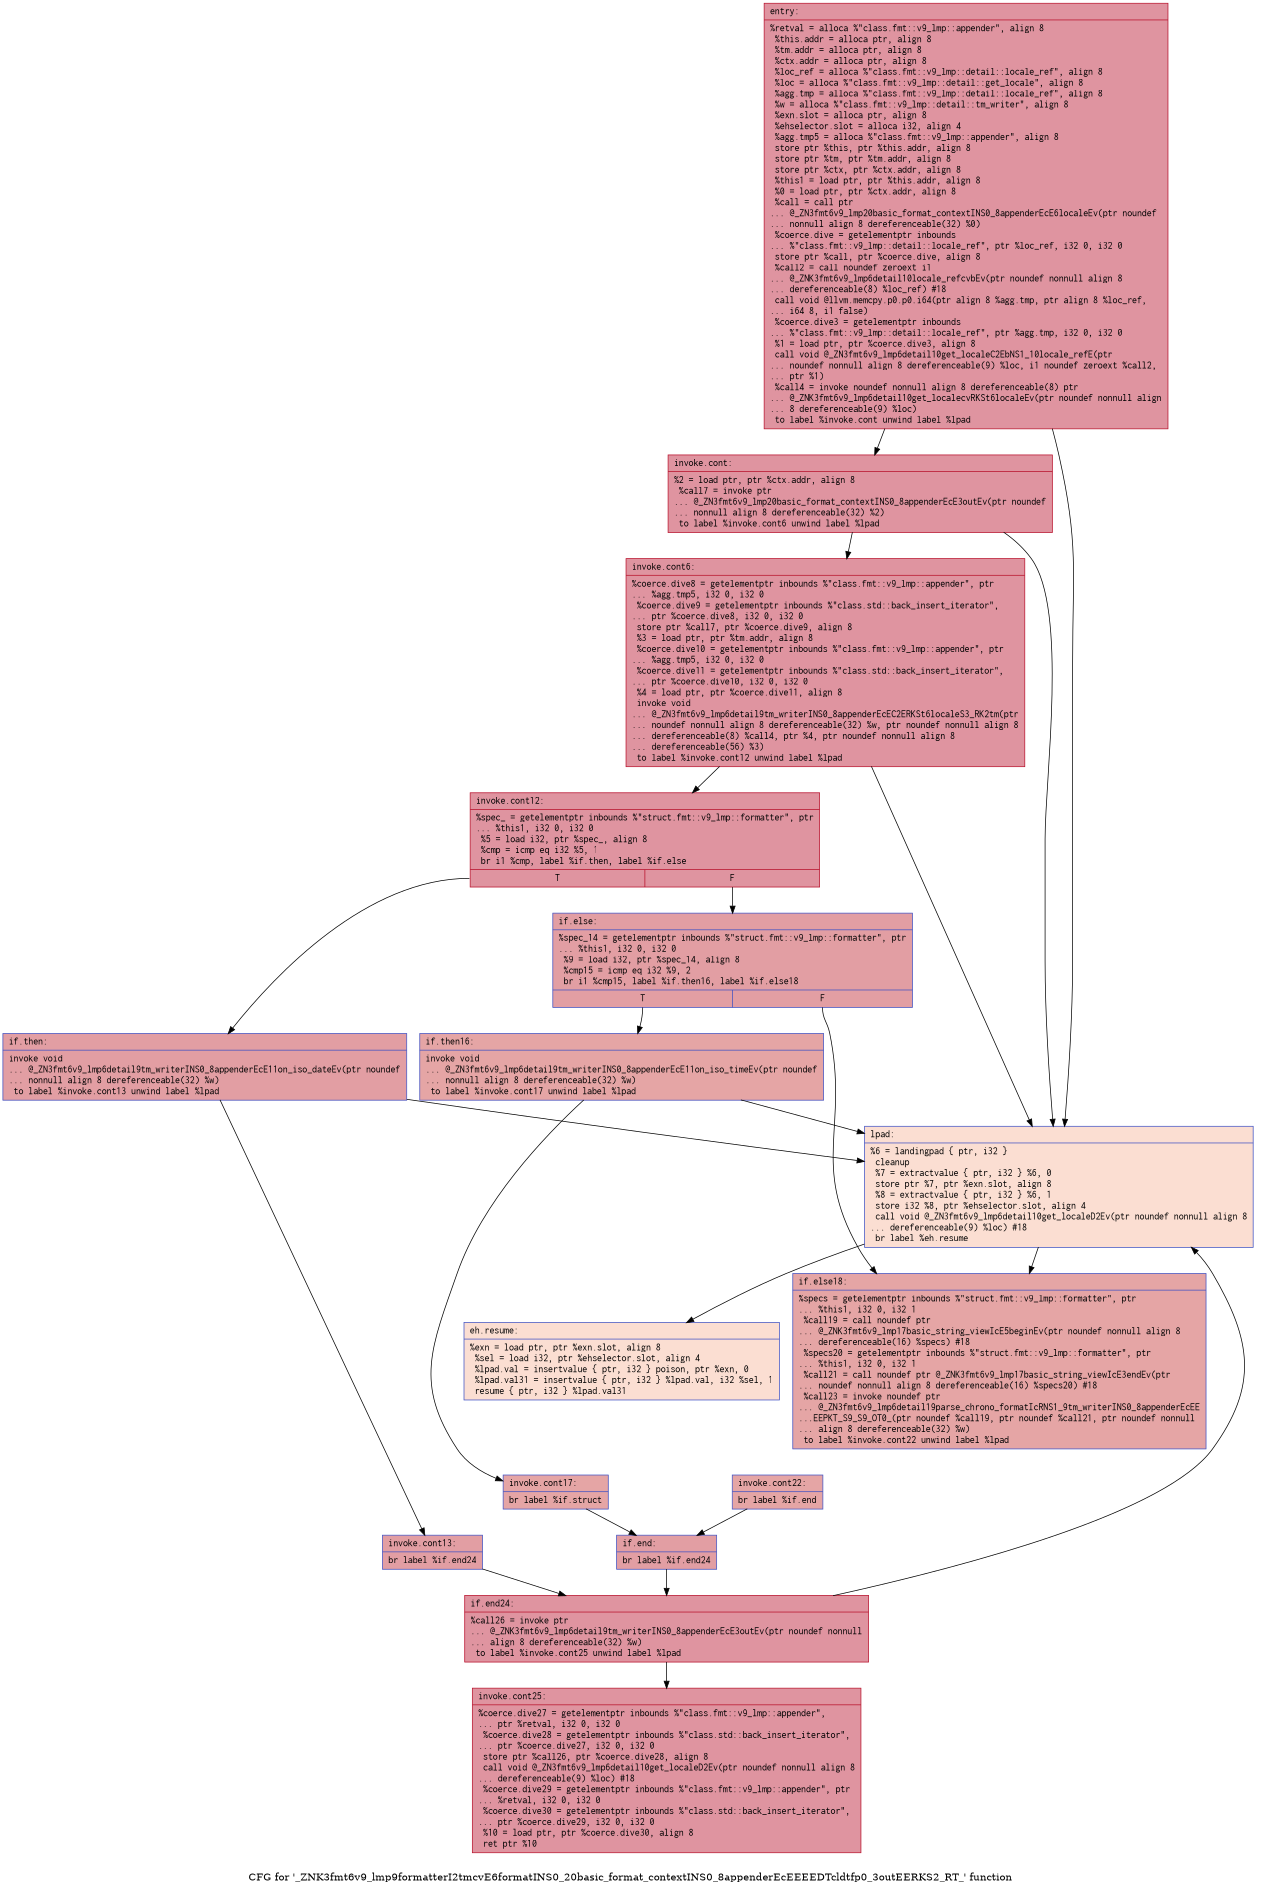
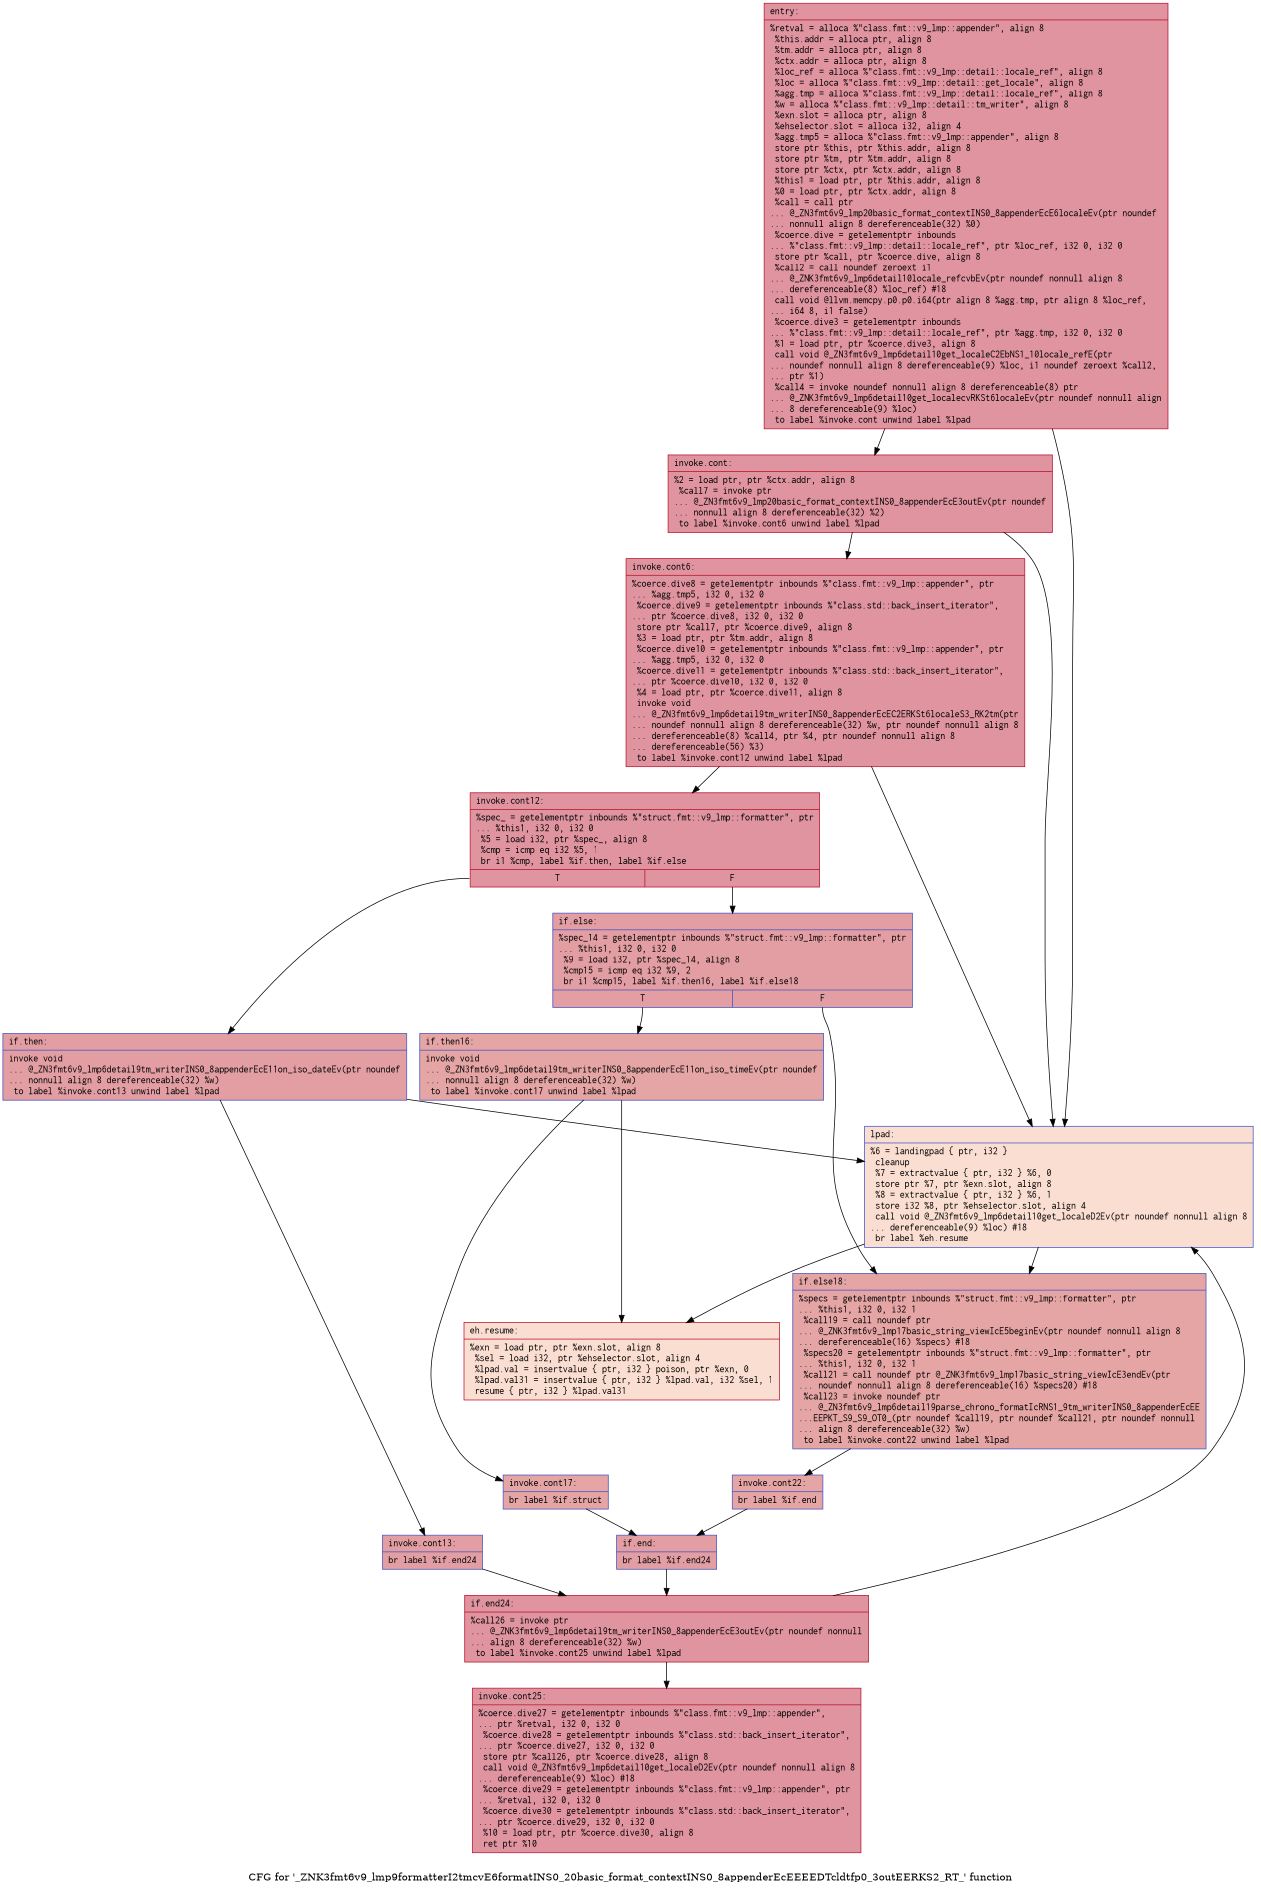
edge "if.then16:" -> "lpad:": now "if.then16:" -> "eh.resume:"
node "eh.resume:": color #3d50c3ff -> #b70d28ff
edge "if.else18:" -> "invoke.cont22:": added
